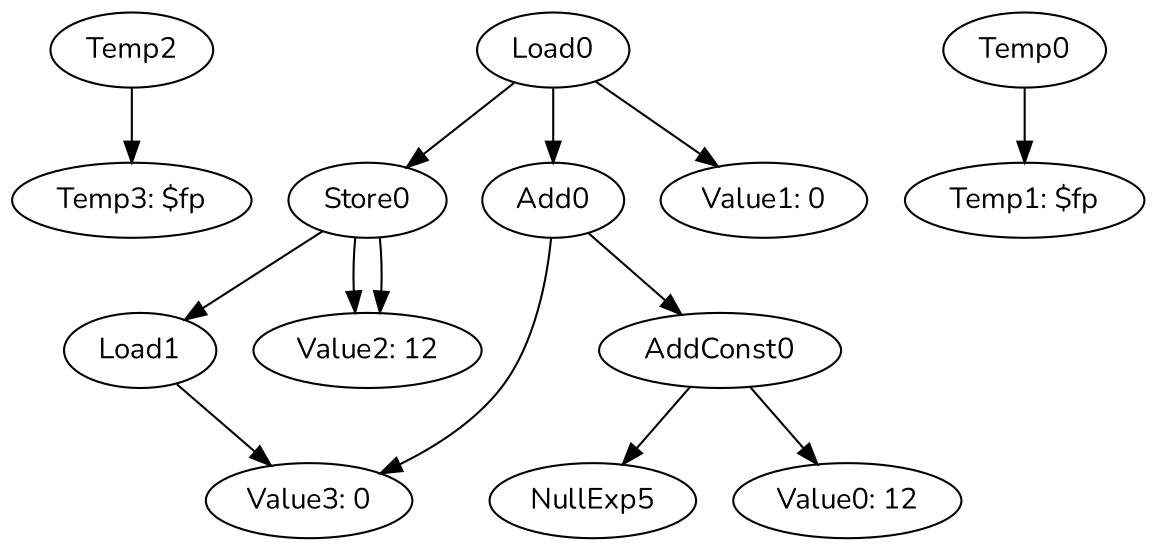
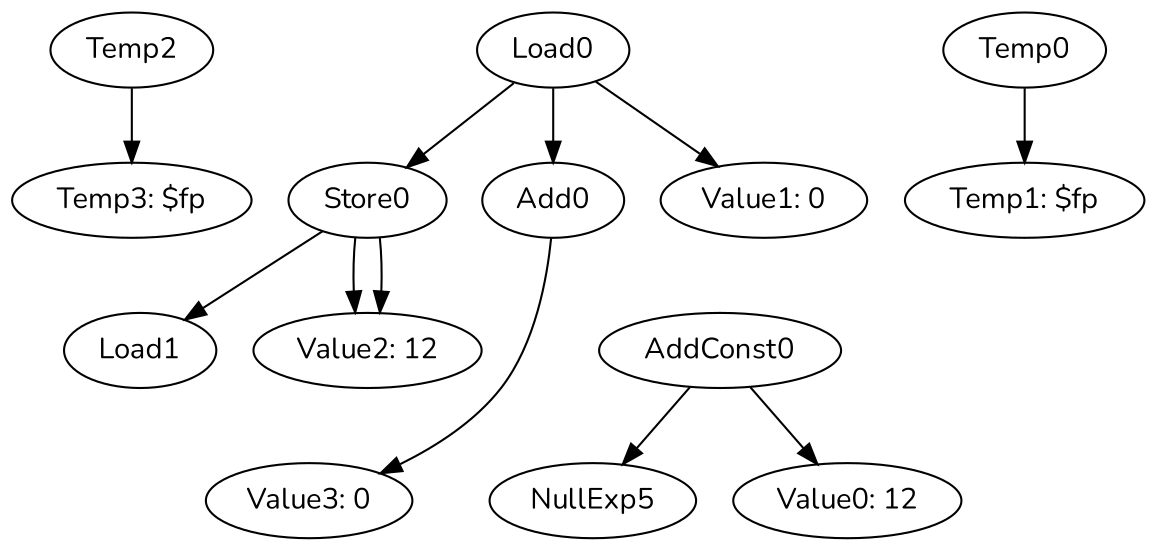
edge "Add0" -> "AddConst0": removed
edge "Load1" -> "Value3: 0": removed
